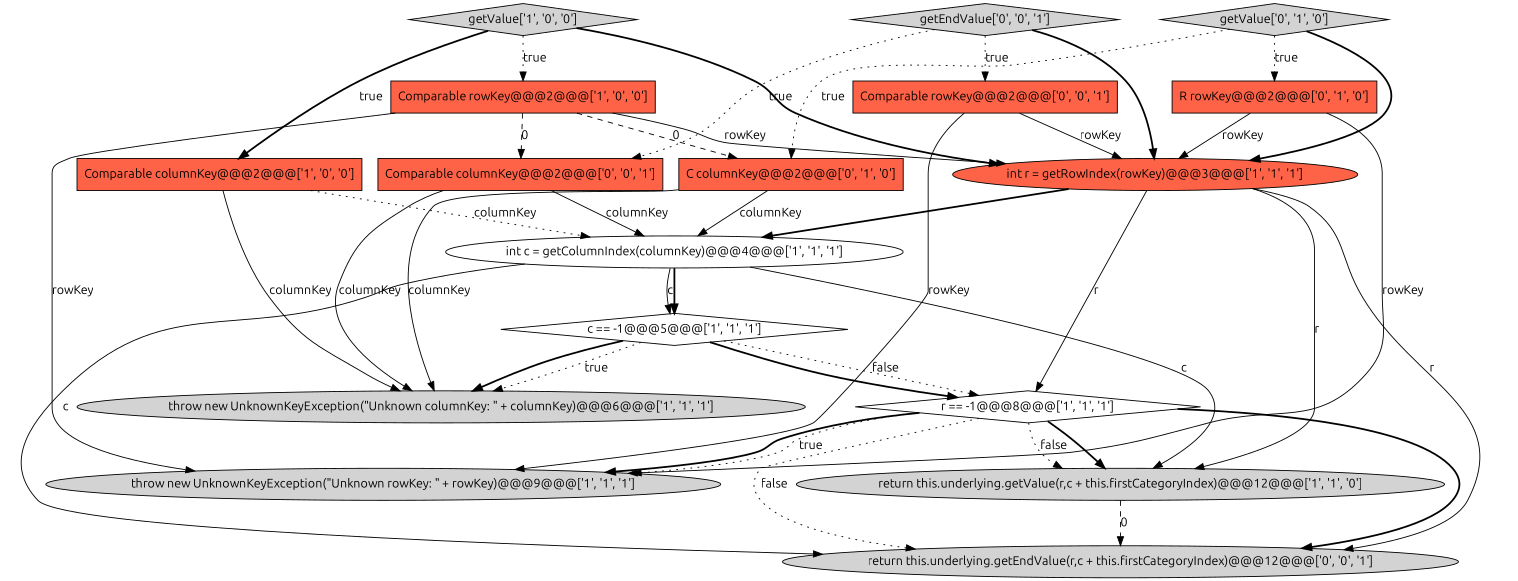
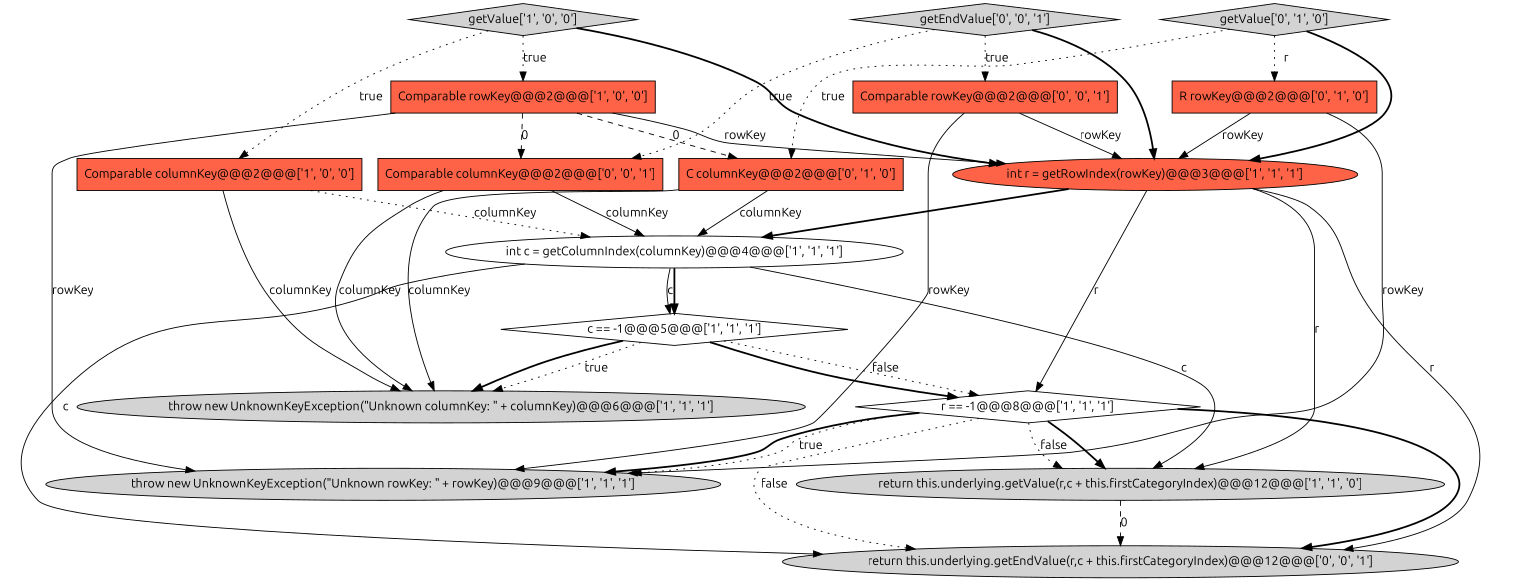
edge "getValue['0', '1', '0']" -> "R rowKey@@@2@@@['0', '1', '0']": label "true" -> "r"
edge "getValue['1', '0', '0']" -> "Comparable columnKey@@@2@@@['1', '0', '0']": style bold -> dotted
